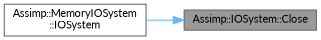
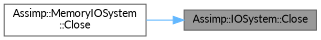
node "Assimp::MemoryIOSystem ::IOSystem": label "Assimp::MemoryIOSystem ::IOSystem" -> "Assimp::MemoryIOSystem ::Close"
